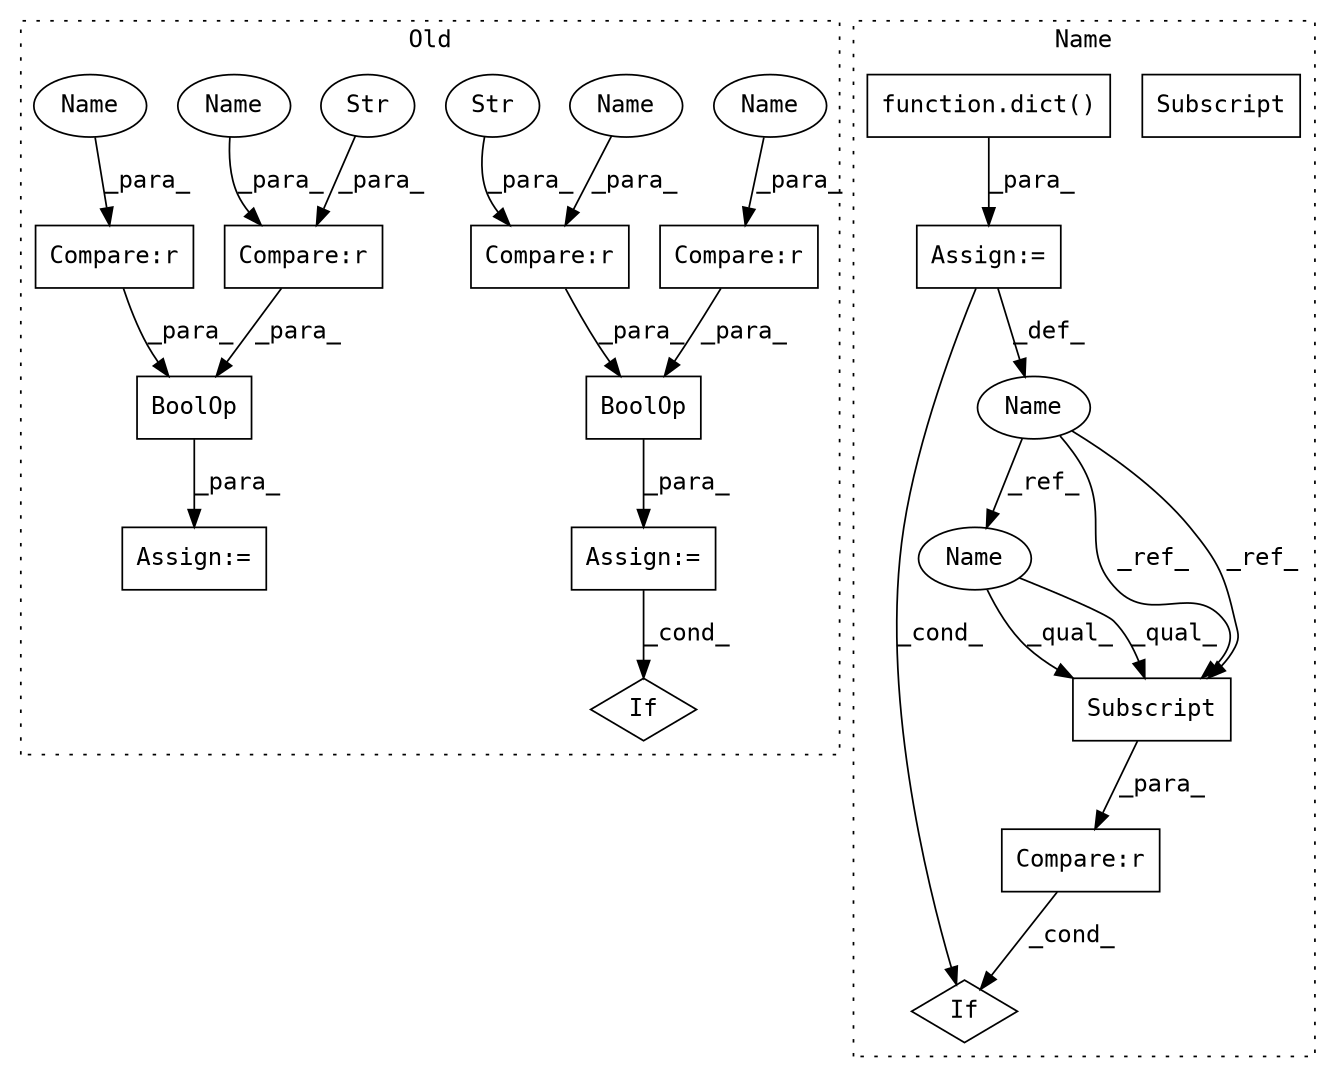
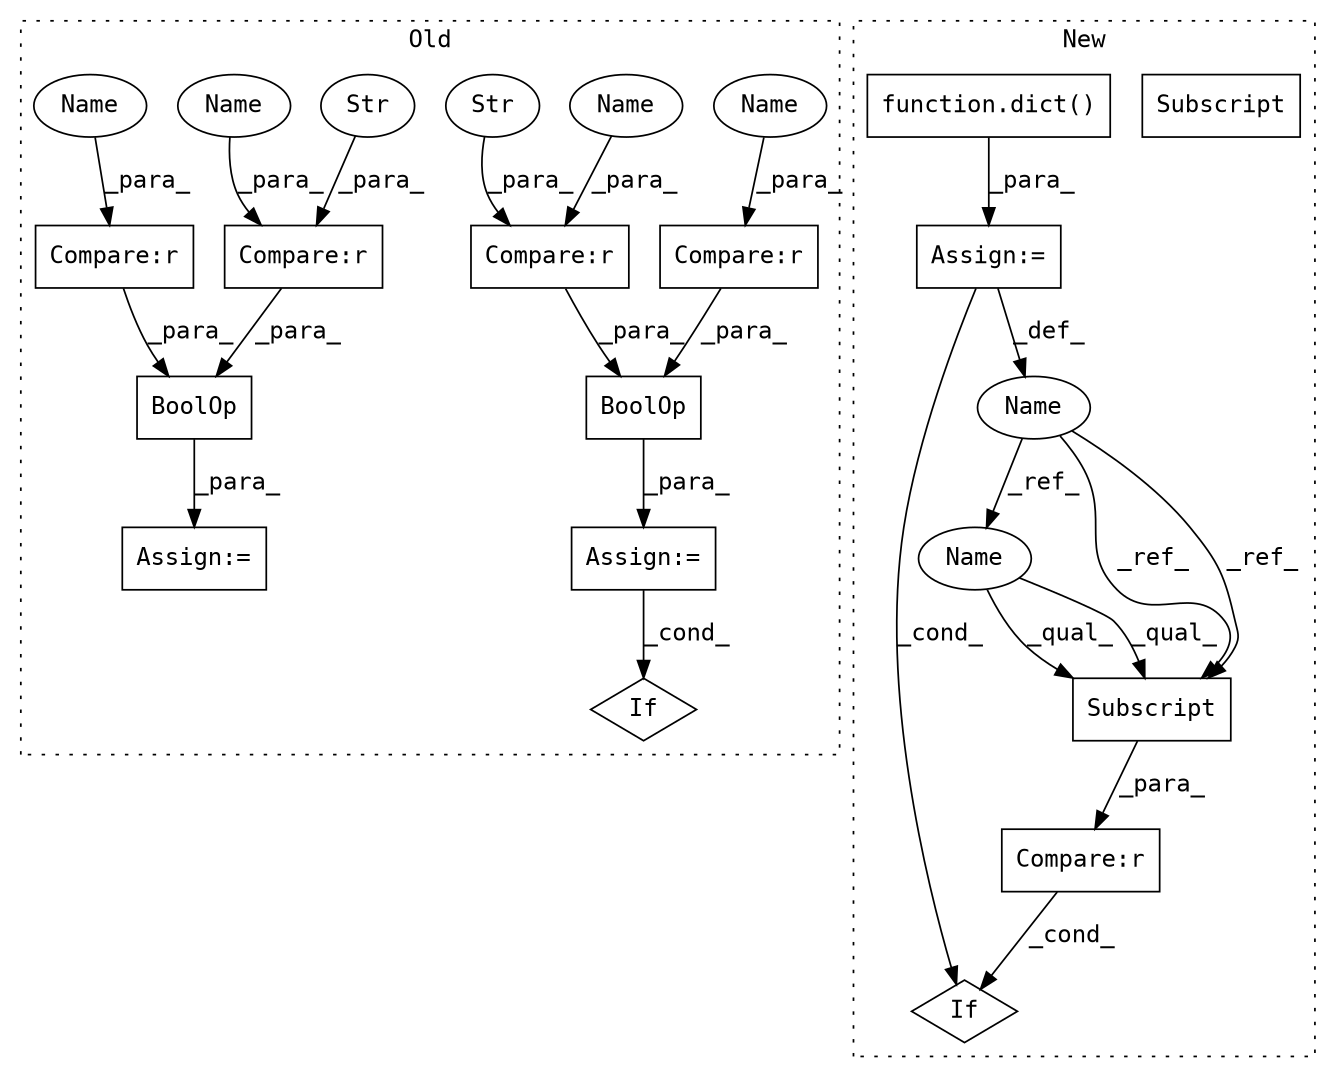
cluster "Name": label "Name" -> "New"
